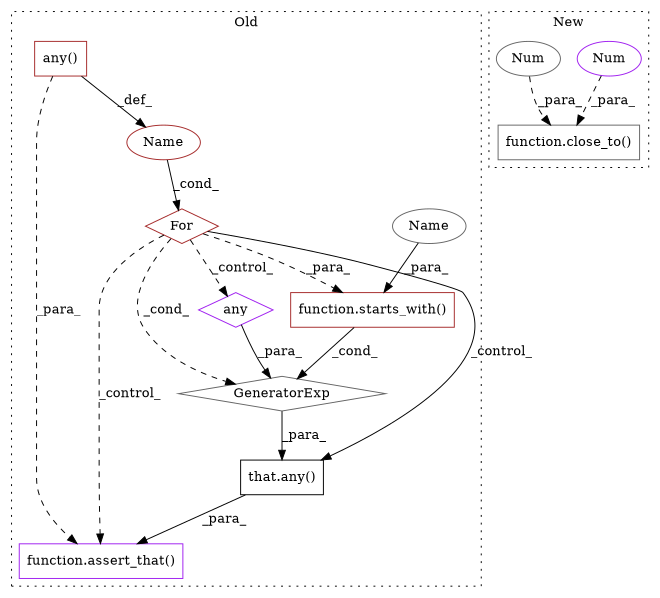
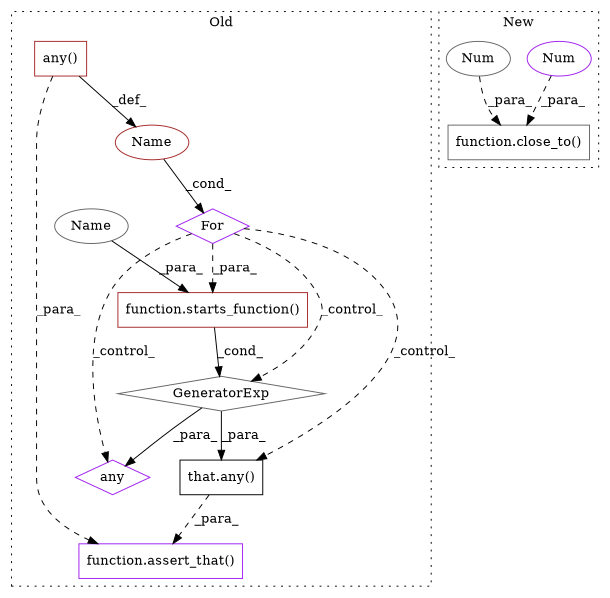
node "For": color brown -> purple
edge "For" -> "that.any()": style solid -> dashed
edge "For" -> "GeneratorExp": label "_cond_" -> "_control_"
node "function.starts_with()": label "function.starts_with()" -> "function.starts_function()"
edge "any" -> "GeneratorExp": reversed
edge "For" -> "function.assert_that()": removed, label "_control_"
edge "that.any()" -> "function.assert_that()": style solid -> dashed
